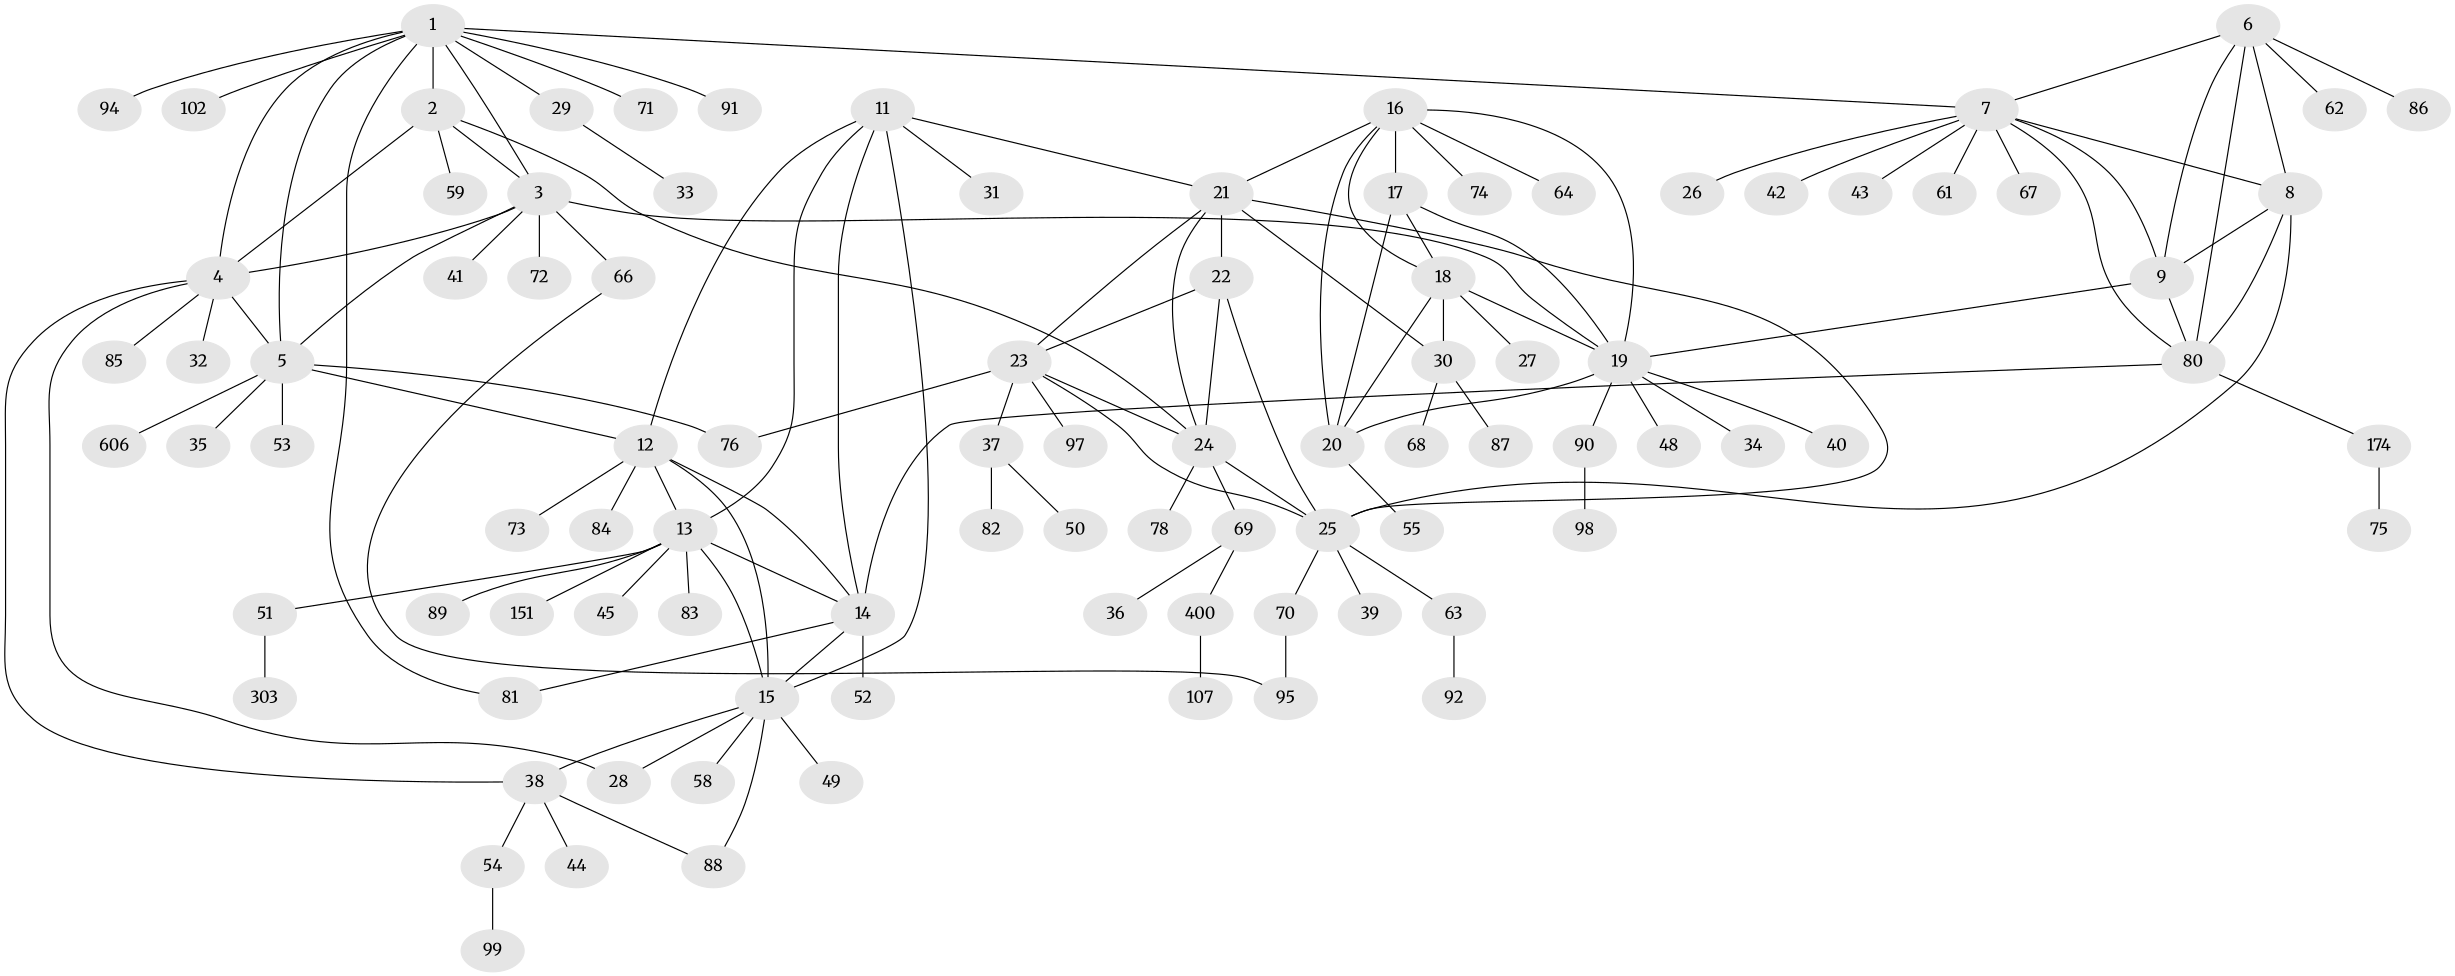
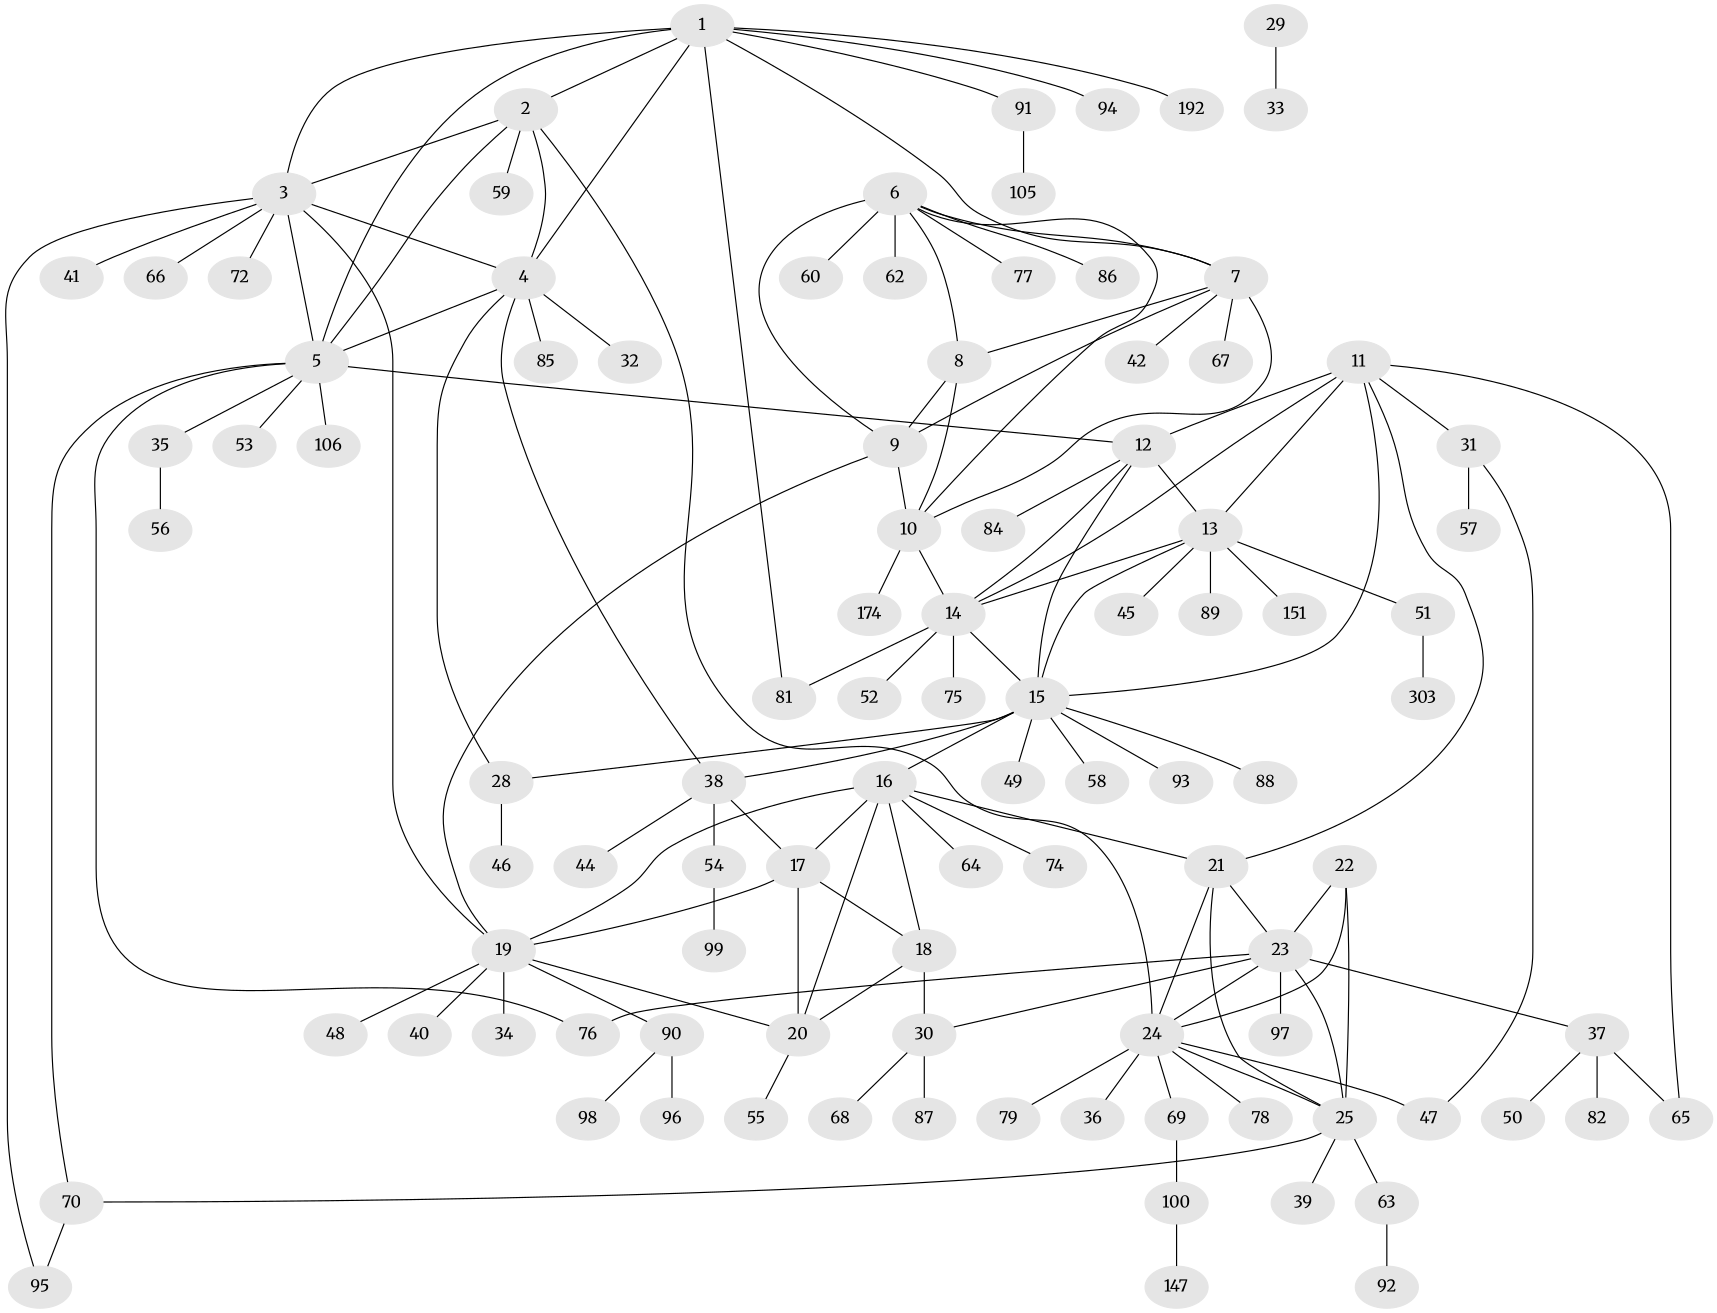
edge "1" -- "29": removed
node "102": label "102" -> "192"
node "71": removed
node "105": added
node "26": removed
node "43": removed
node "61": removed
edge "2" -- "5": added
edge "21" -- "22": removed
node "60": added
node "77": added
edge "21" -- "30": now "23" -- "30"
edge "18" -- "19": removed
node "27": removed
node "80": label "80" -> "10"
node "606": label "606" -> "106"
edge "174" -- "75": now "14" -- "75"
edge "8" -- "25": removed
node "56": added
node "73": removed
node "57": added
edge "69" -- "36": now "24" -- "36"
node "83": removed
node "400": label "400" -> "100"
edge "66" -- "95": now "3" -- "95"
edge "5" -- "70": added
node "107": label "107" -> "147"
edge "15" -- "16": added
node "93": added
edge "38" -- "88": now "38" -- "17"
node "46": added
node "96": added
node "79": added
node "47": added
node "65": added
